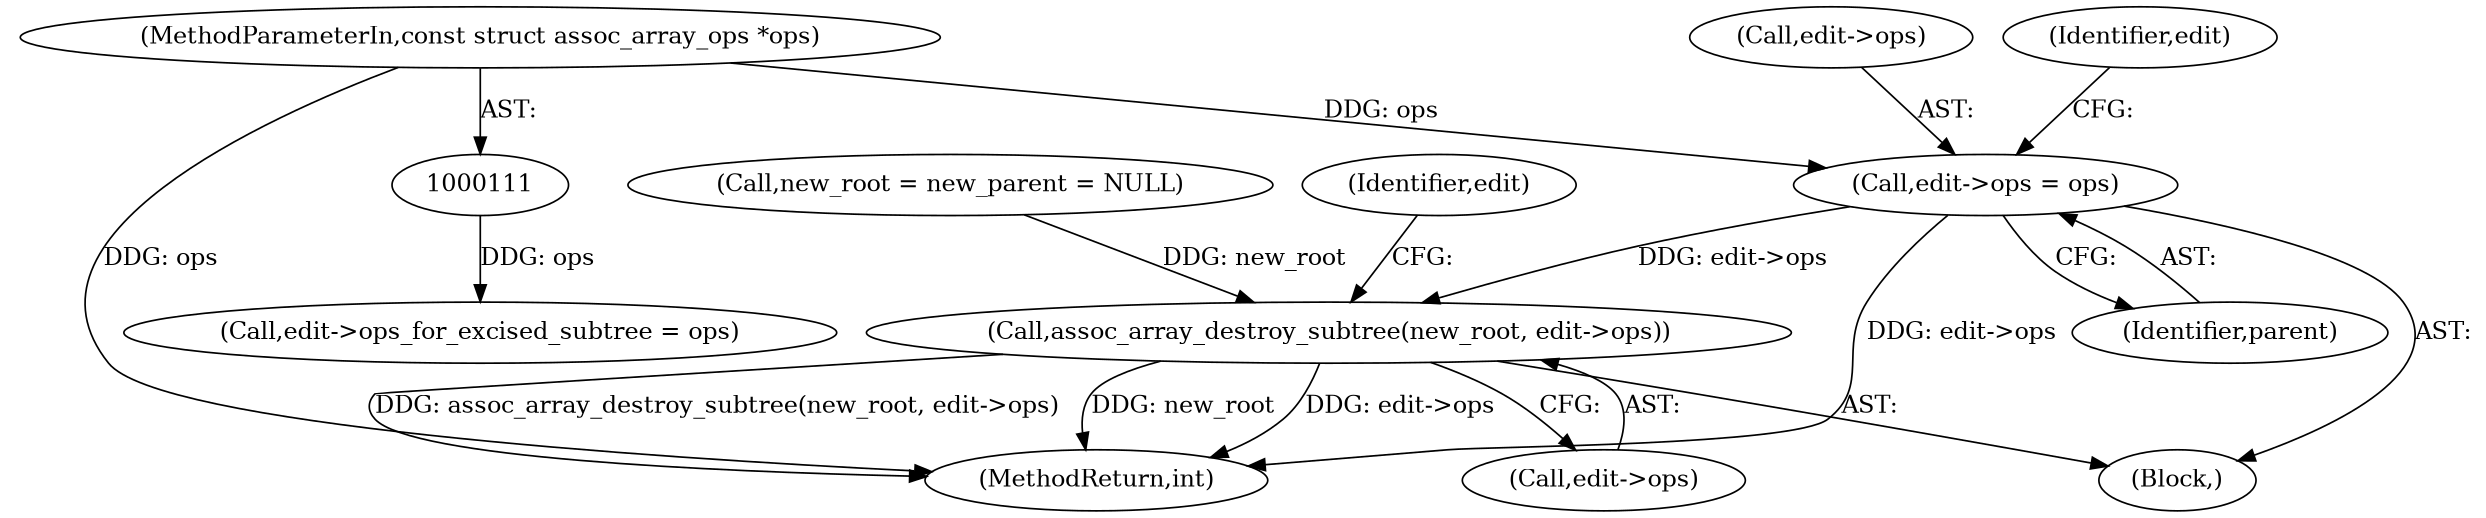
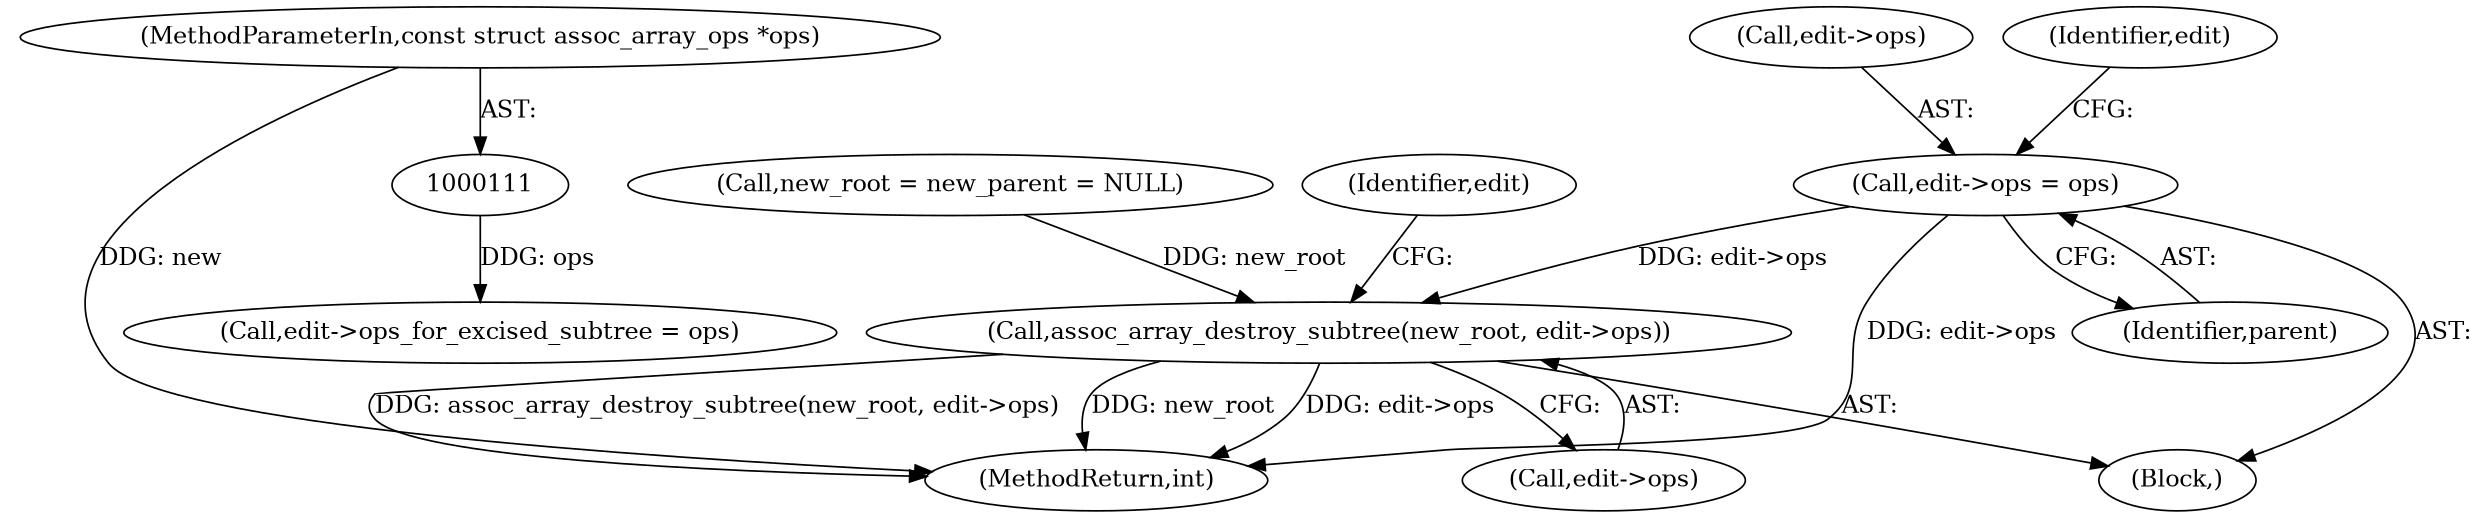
edge "(MethodParameterIn,const struct assoc_array_ops *ops)" -> "(Call,edit->ops = ops)": removed, label "DDG: ops"
edge "(MethodParameterIn,const struct assoc_array_ops *ops)" -> "(MethodReturn,int)": label "DDG: ops" -> "DDG: new"
